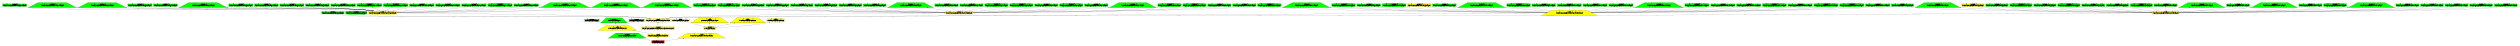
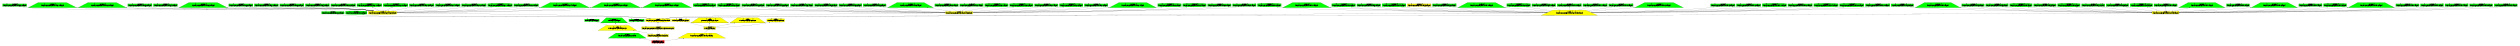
node "<spriteset> dump_car_pony_gen_3B_ss_loaded_14_unflipped": removed
node "<spriteset> dump_car_pony_gen_3B_ss_loaded_2_flipped": fillcolor yellow -> green
